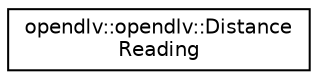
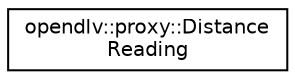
node "opendlv::opendlv::Distance Reading": label "opendlv::opendlv::Distance Reading" -> "opendlv::proxy::Distance Reading"
